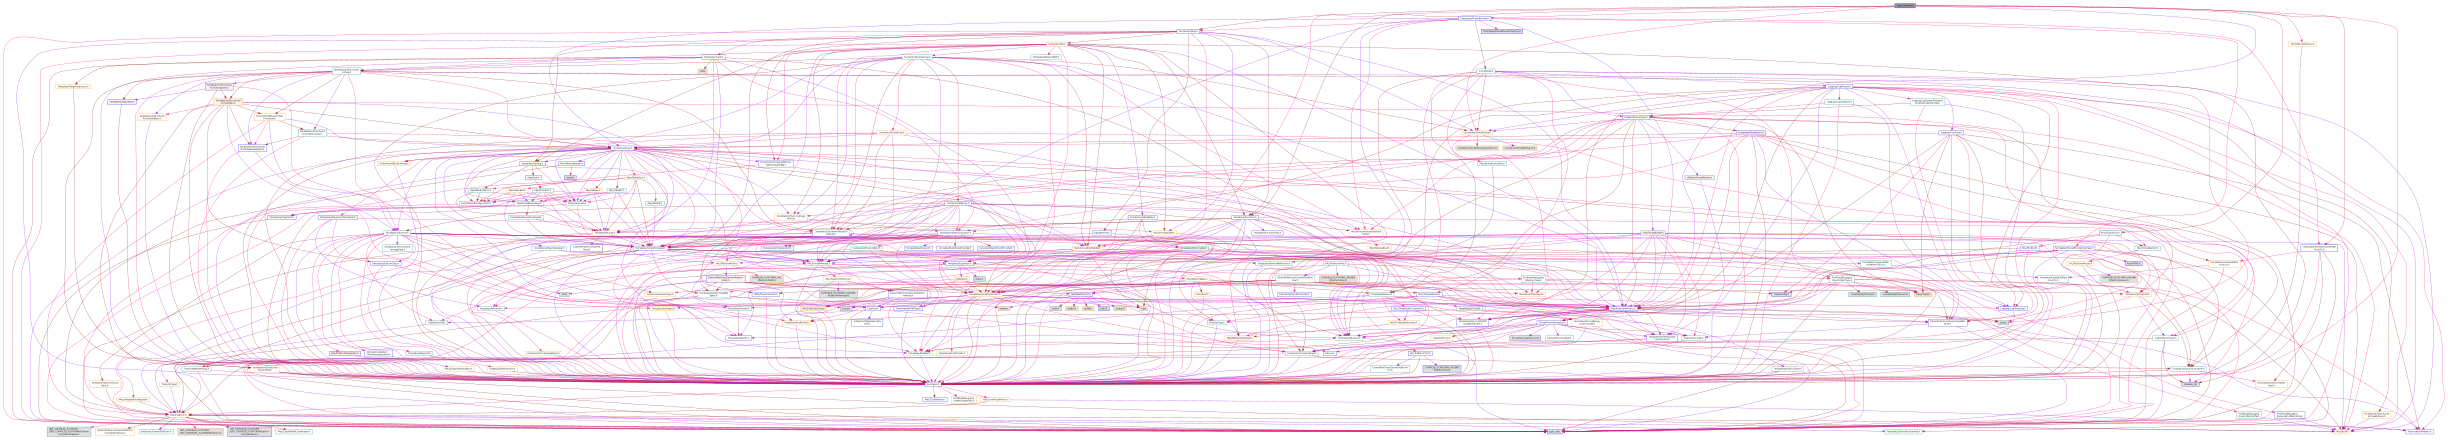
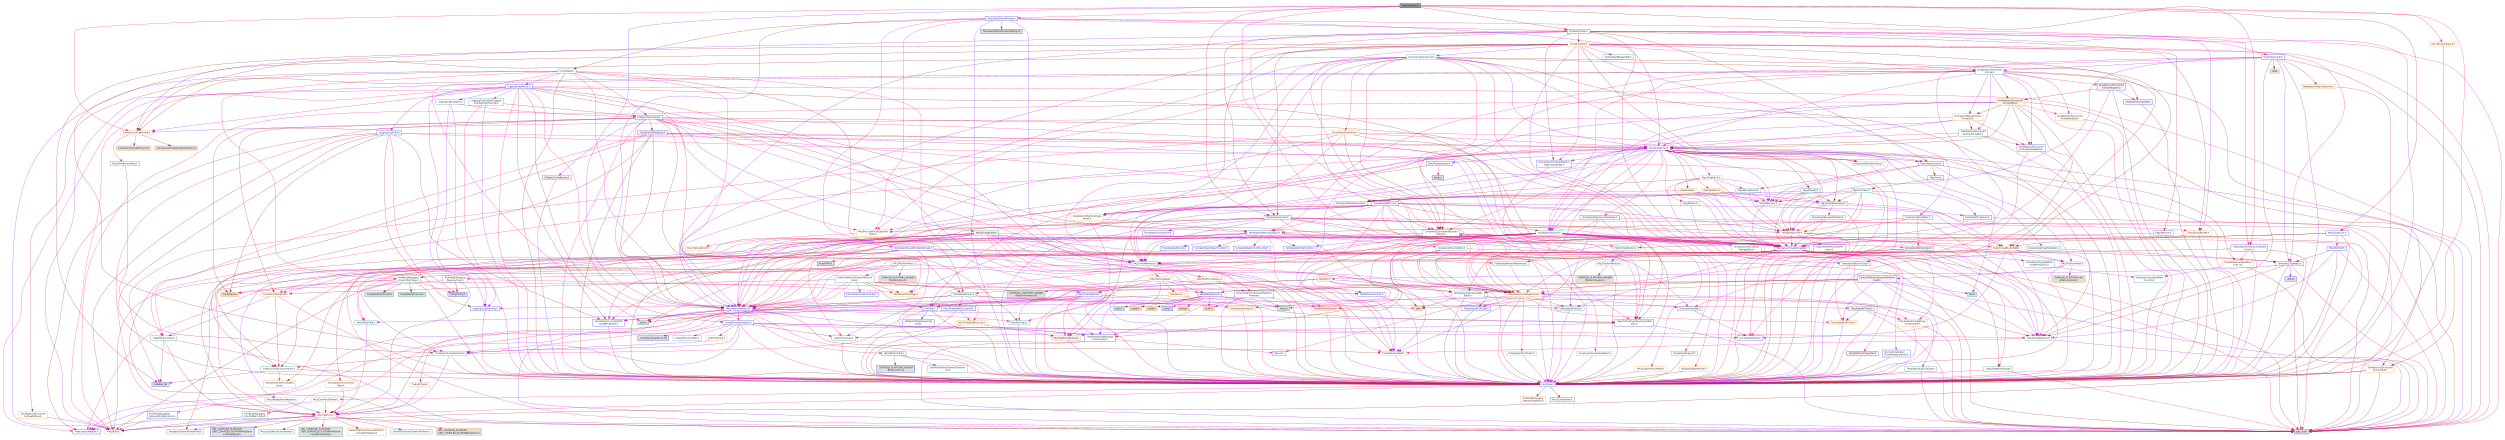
node "Misc/CompressionFlags.h": removed
node "IsAbstract/GenericPlatform.h": label "IsAbstract/GenericPlatform.h" -> "GenericPlatform/GenericPlatform.h"
